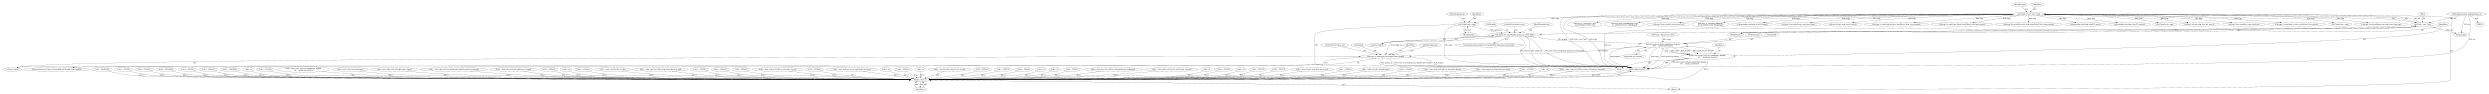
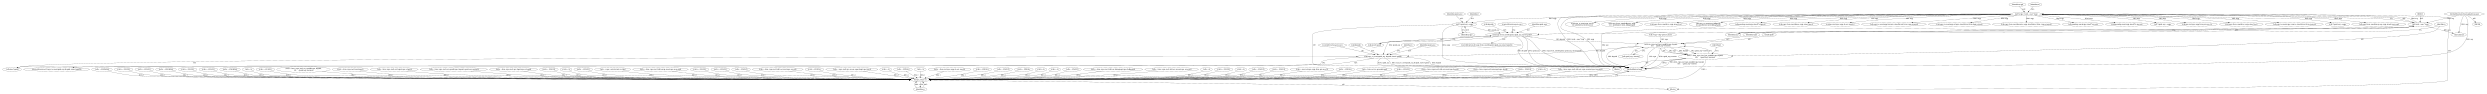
node "(Call,r = kvm_set_guest_paused(vcpu))": label "(Call,r = kvm_set_guest_paused(vcpu))" -> "(Call,r = kvm_set_tsc_paused(vcpu))"
